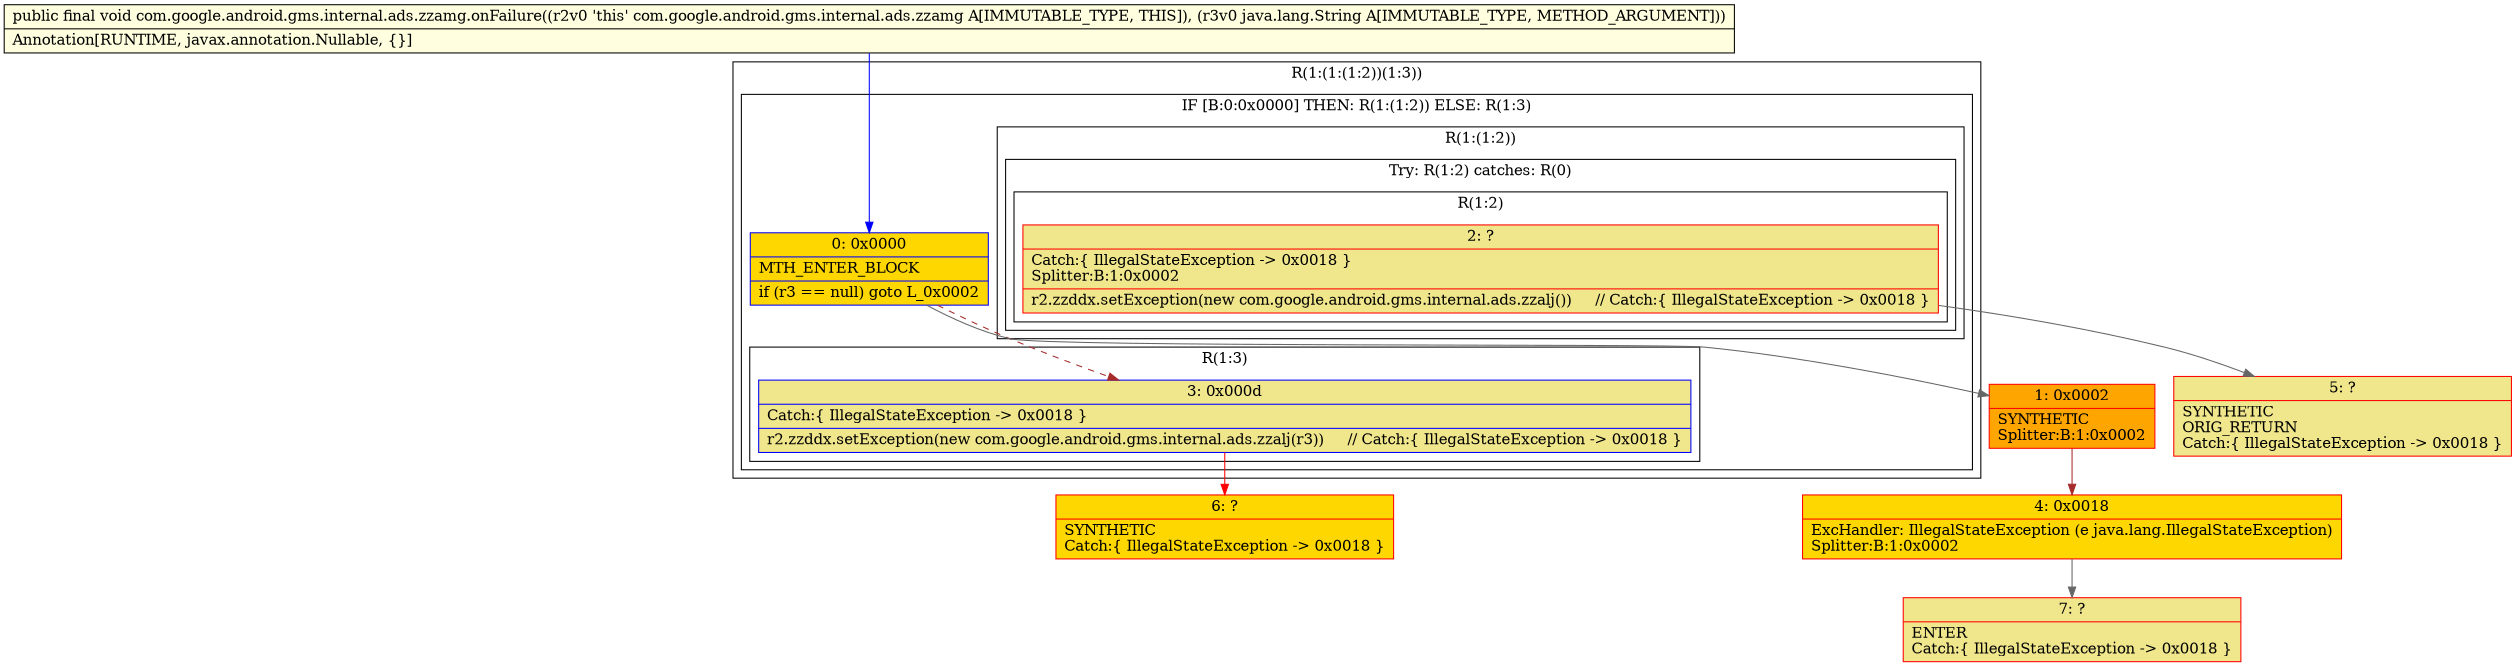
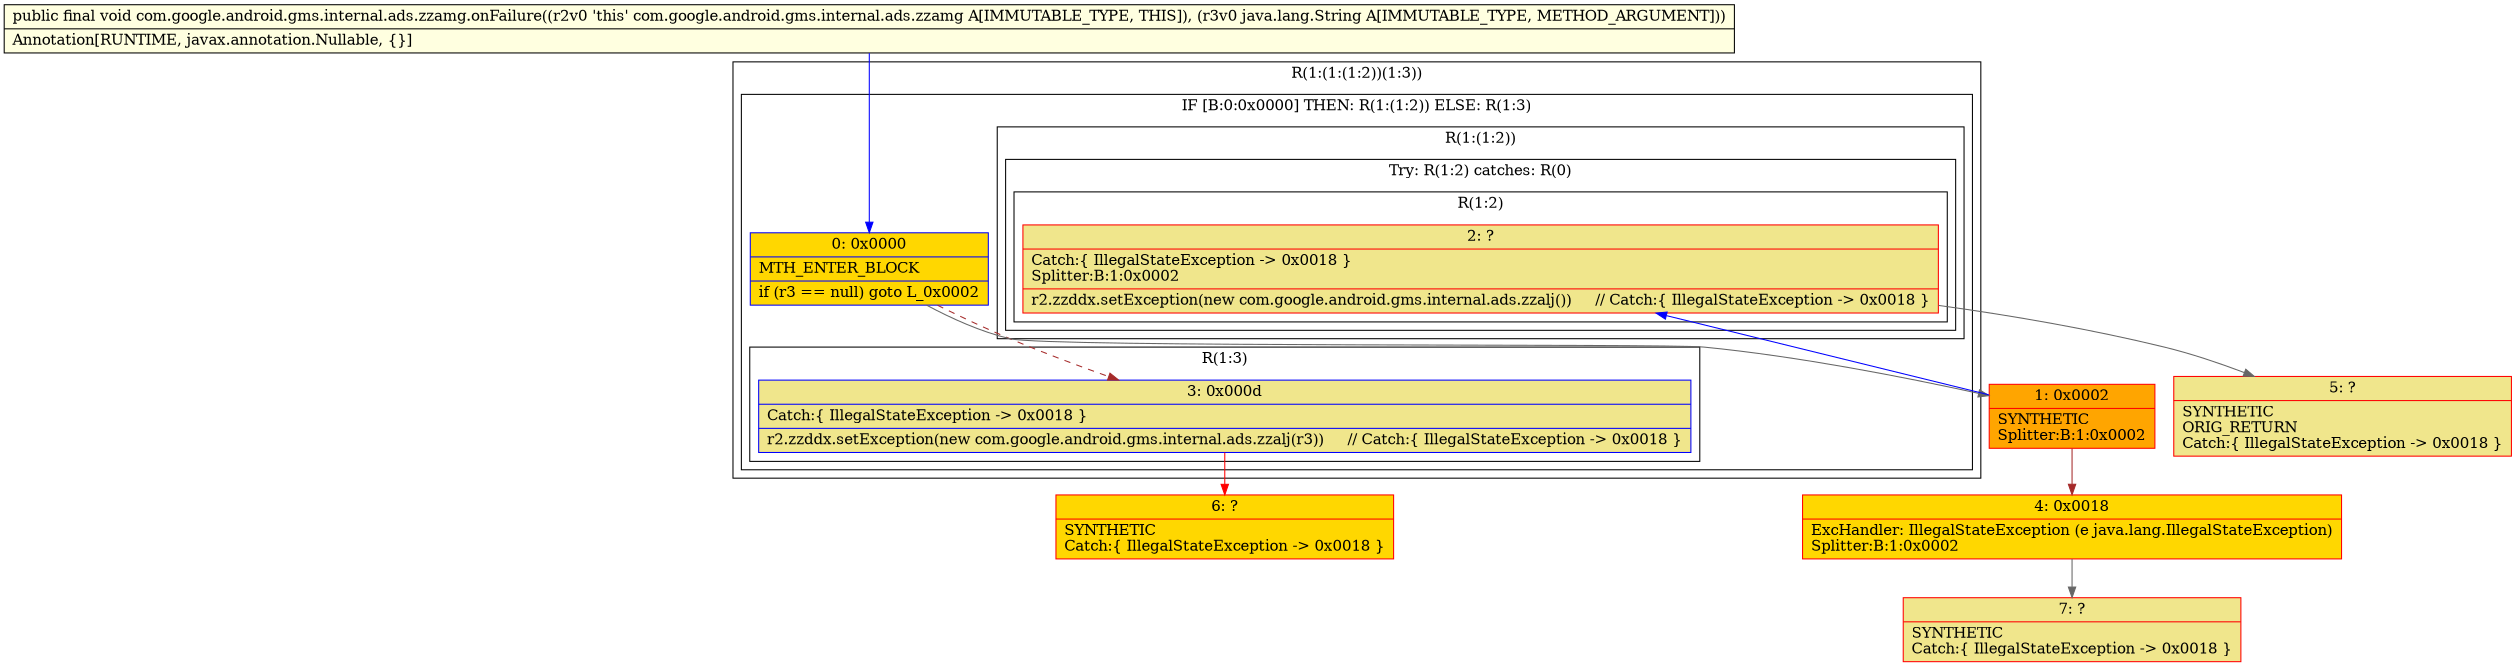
edge "1: 0x0002" -> "2: ?": added
node "7: ?": text "ENTER" -> "SYNTHETIC"
